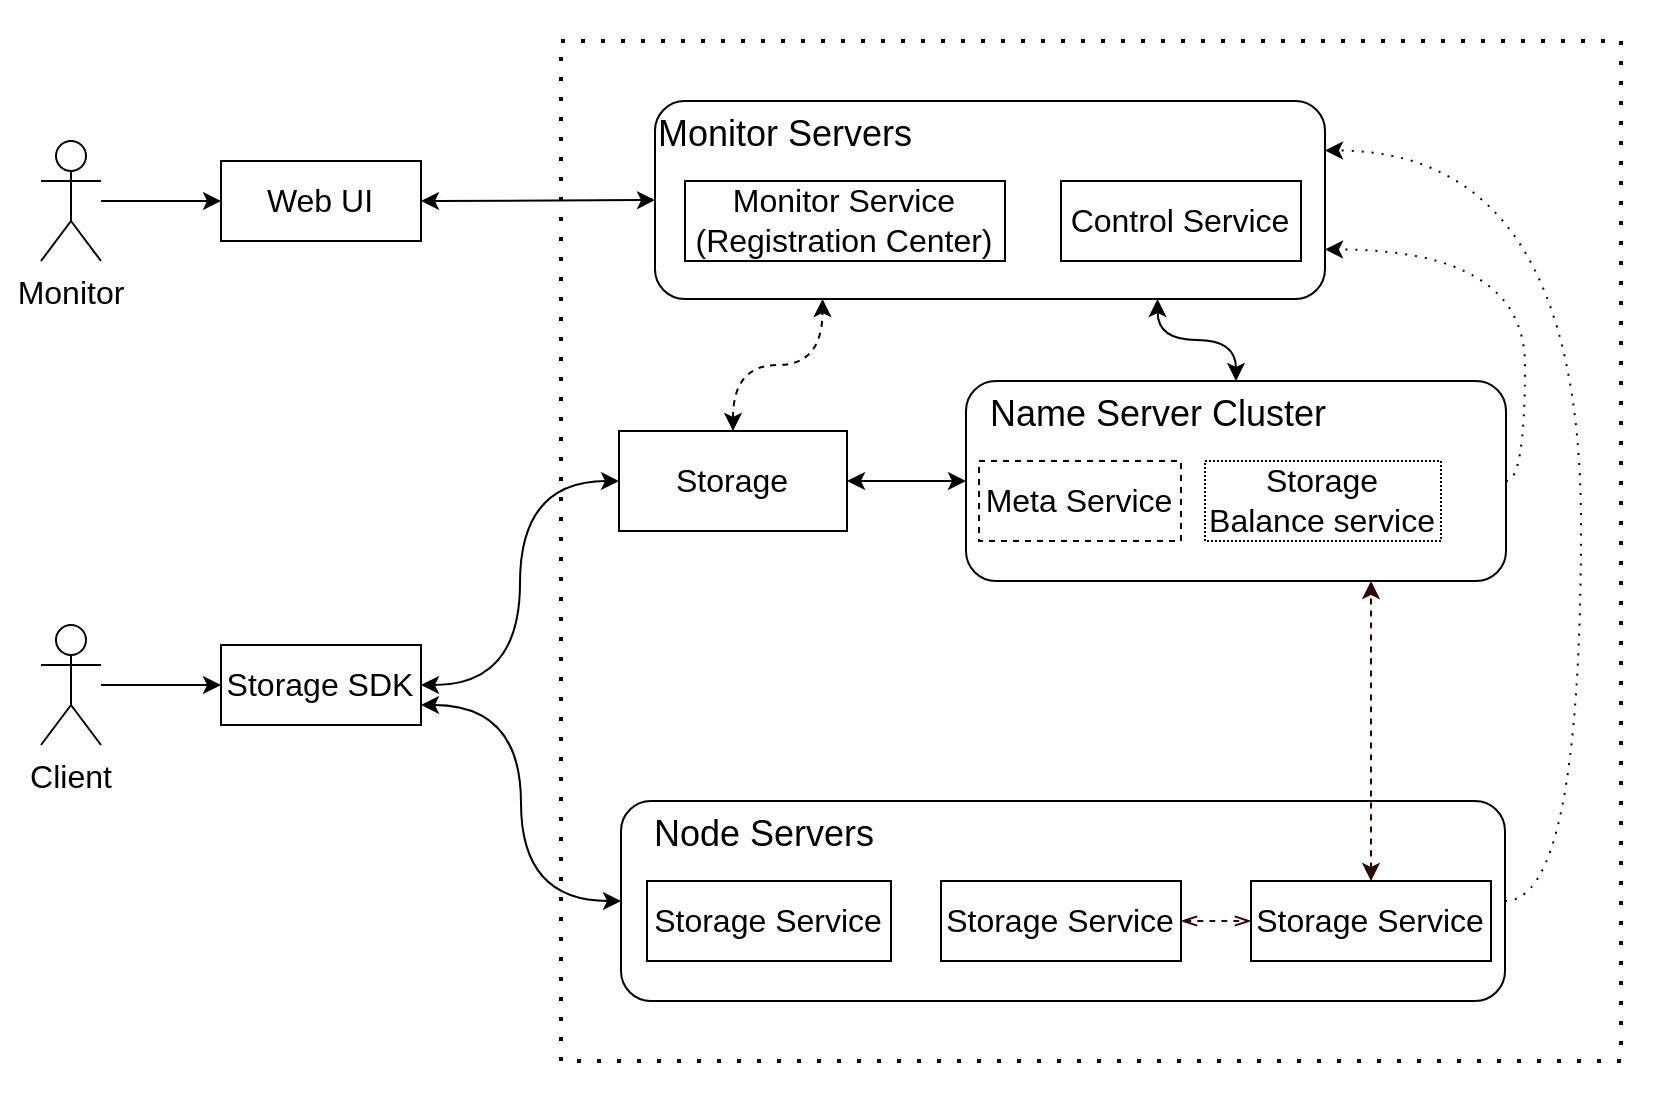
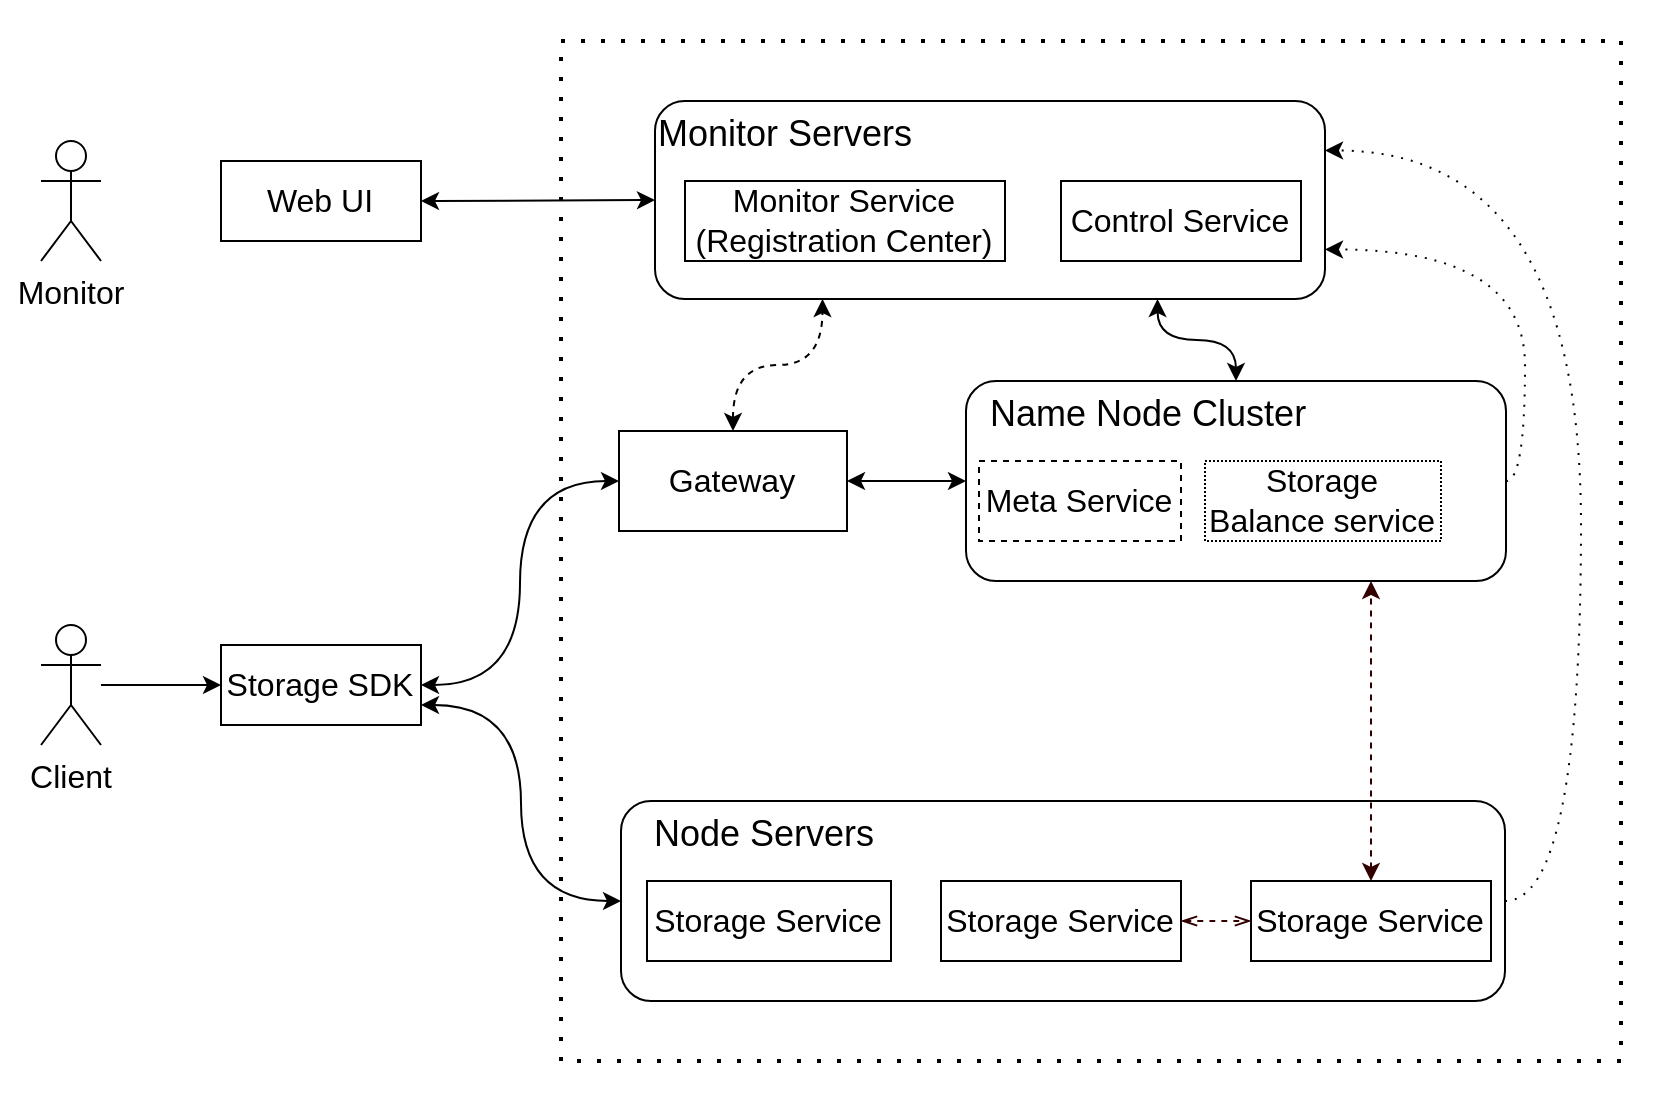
edge "Monitor" -> "Web UI": removed
node "Name Server Cluster": label "Name Server Cluster" -> "Name Node Cluster"
node "Storage": label "Storage" -> "Gateway"
